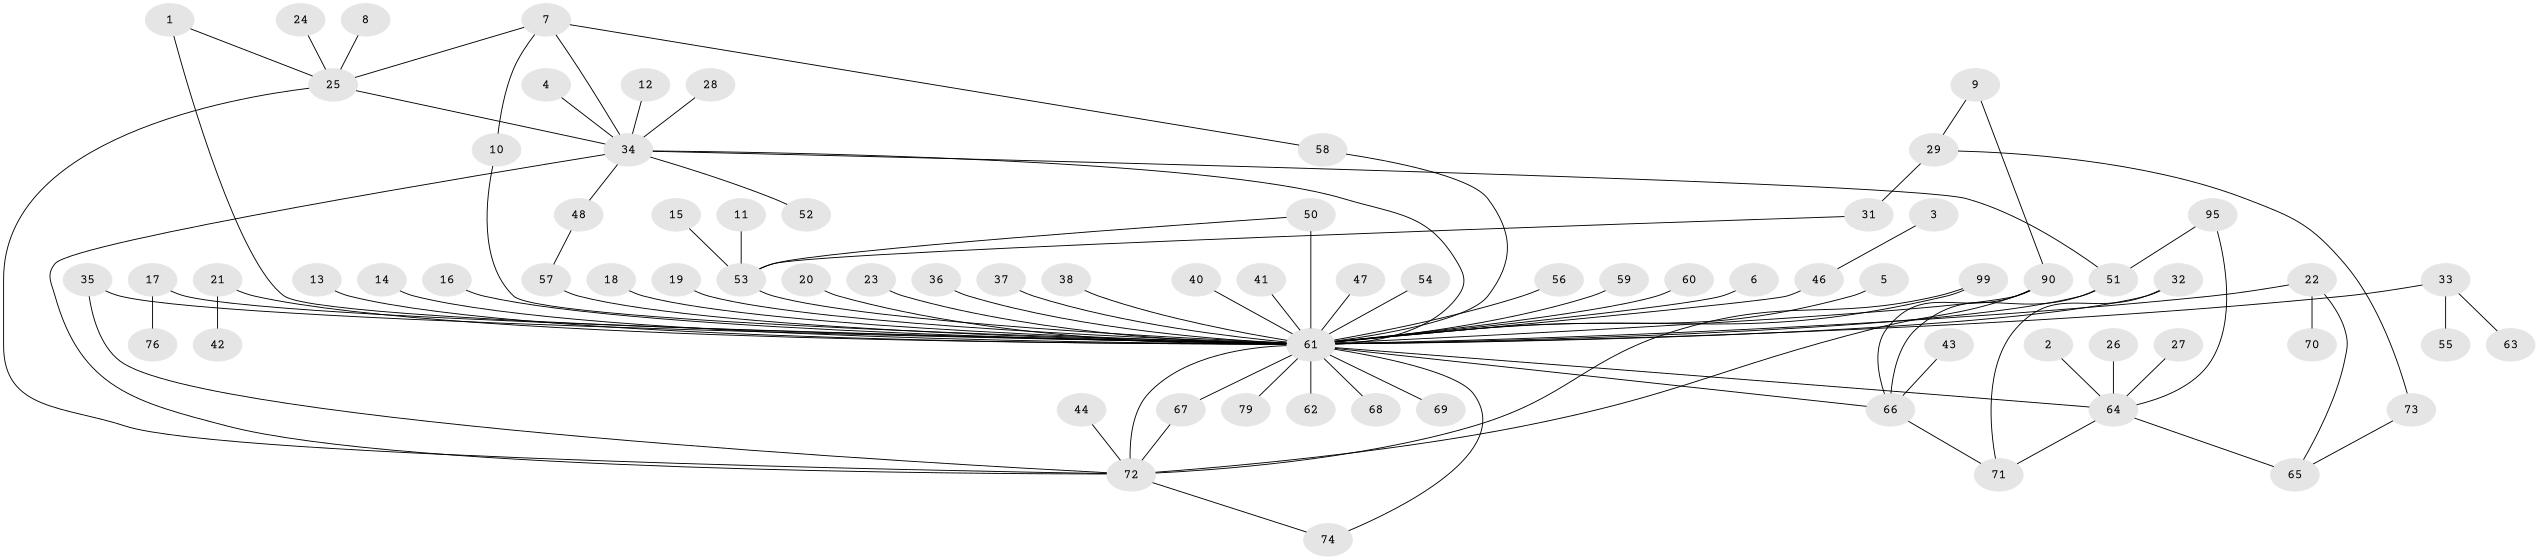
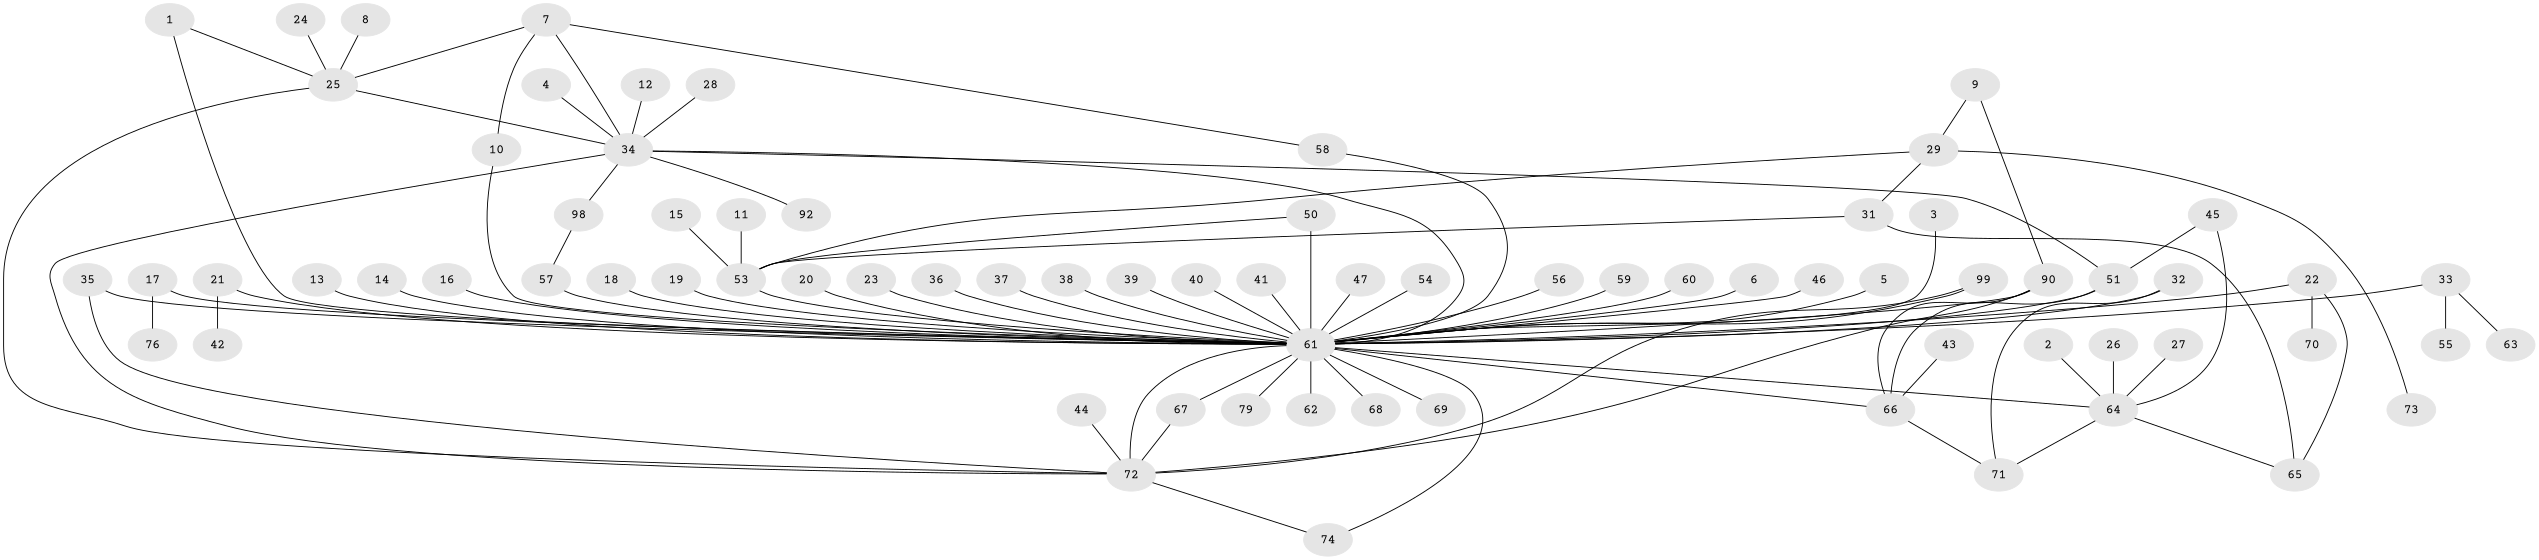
edge "29" -- "53": added
node "48": label "48" -> "98"
node "52": label "52" -> "92"
node "95": label "95" -> "45"
edge "3" -- "46": now "3" -- "61"
node "39": added
edge "73" -- "65": now "31" -- "65"
